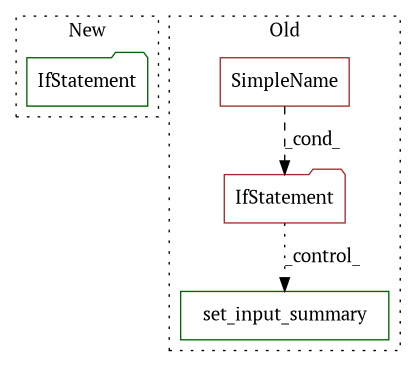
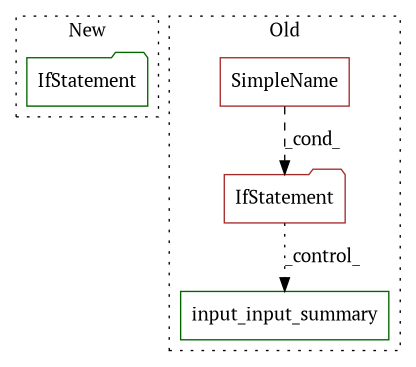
node "set_input_summary": label "set_input_summary" -> "input_input_summary"
